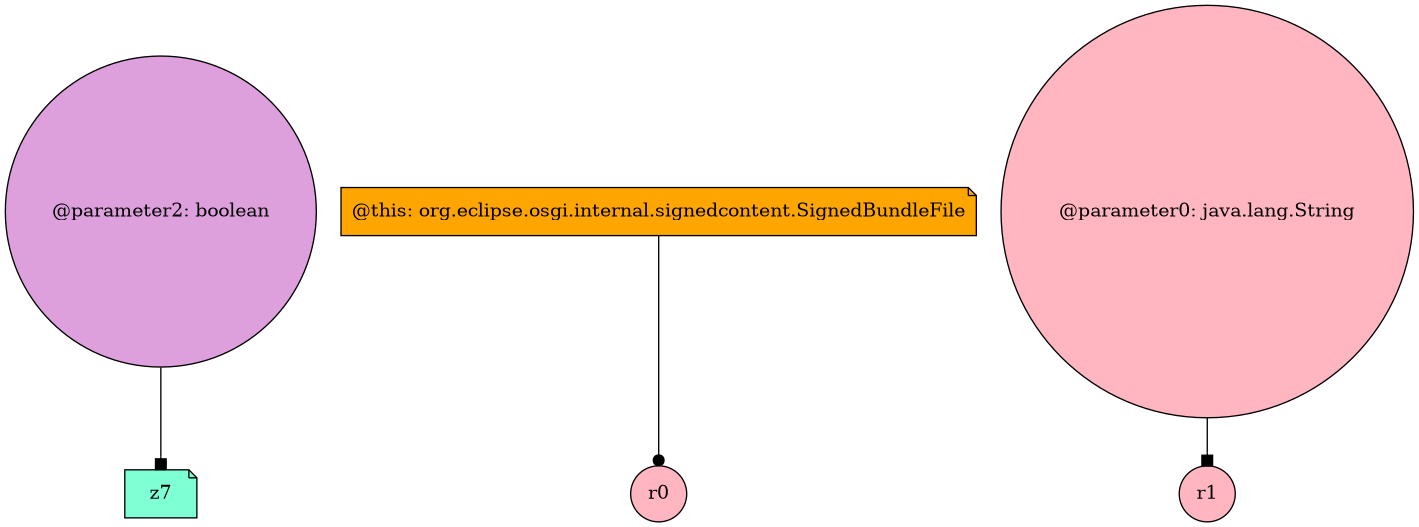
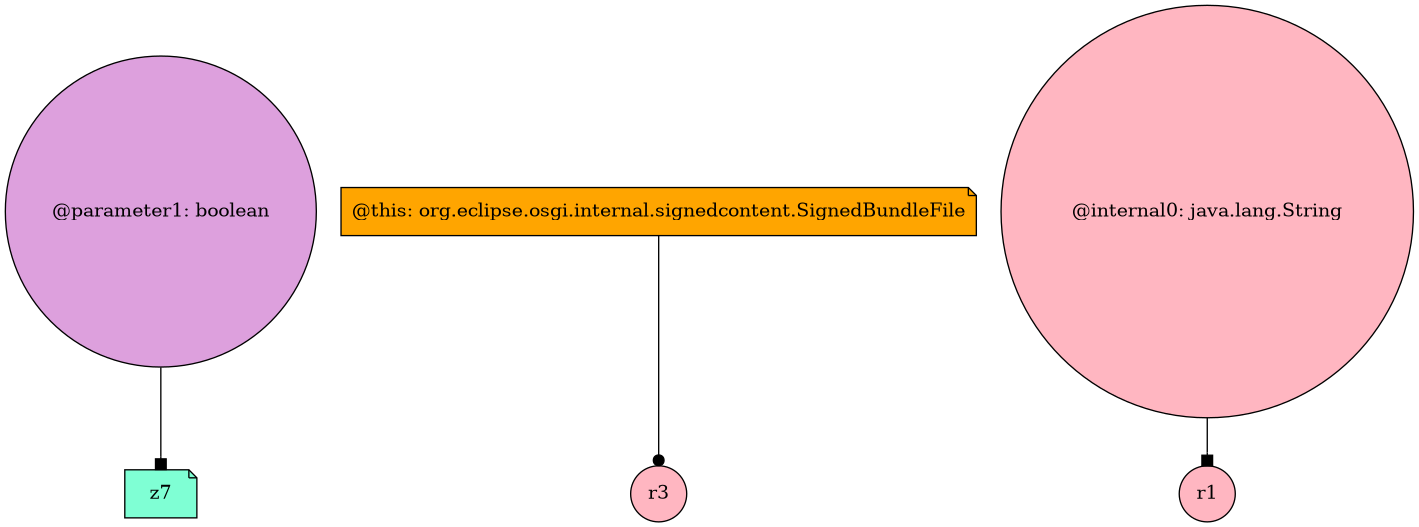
node "@parameter2: boolean": label "@parameter2: boolean" -> "@parameter1: boolean"
node "@parameter0: java.lang.String": label "@parameter0: java.lang.String" -> "@internal0: java.lang.String"
node "r0": label "r0" -> "r3"
